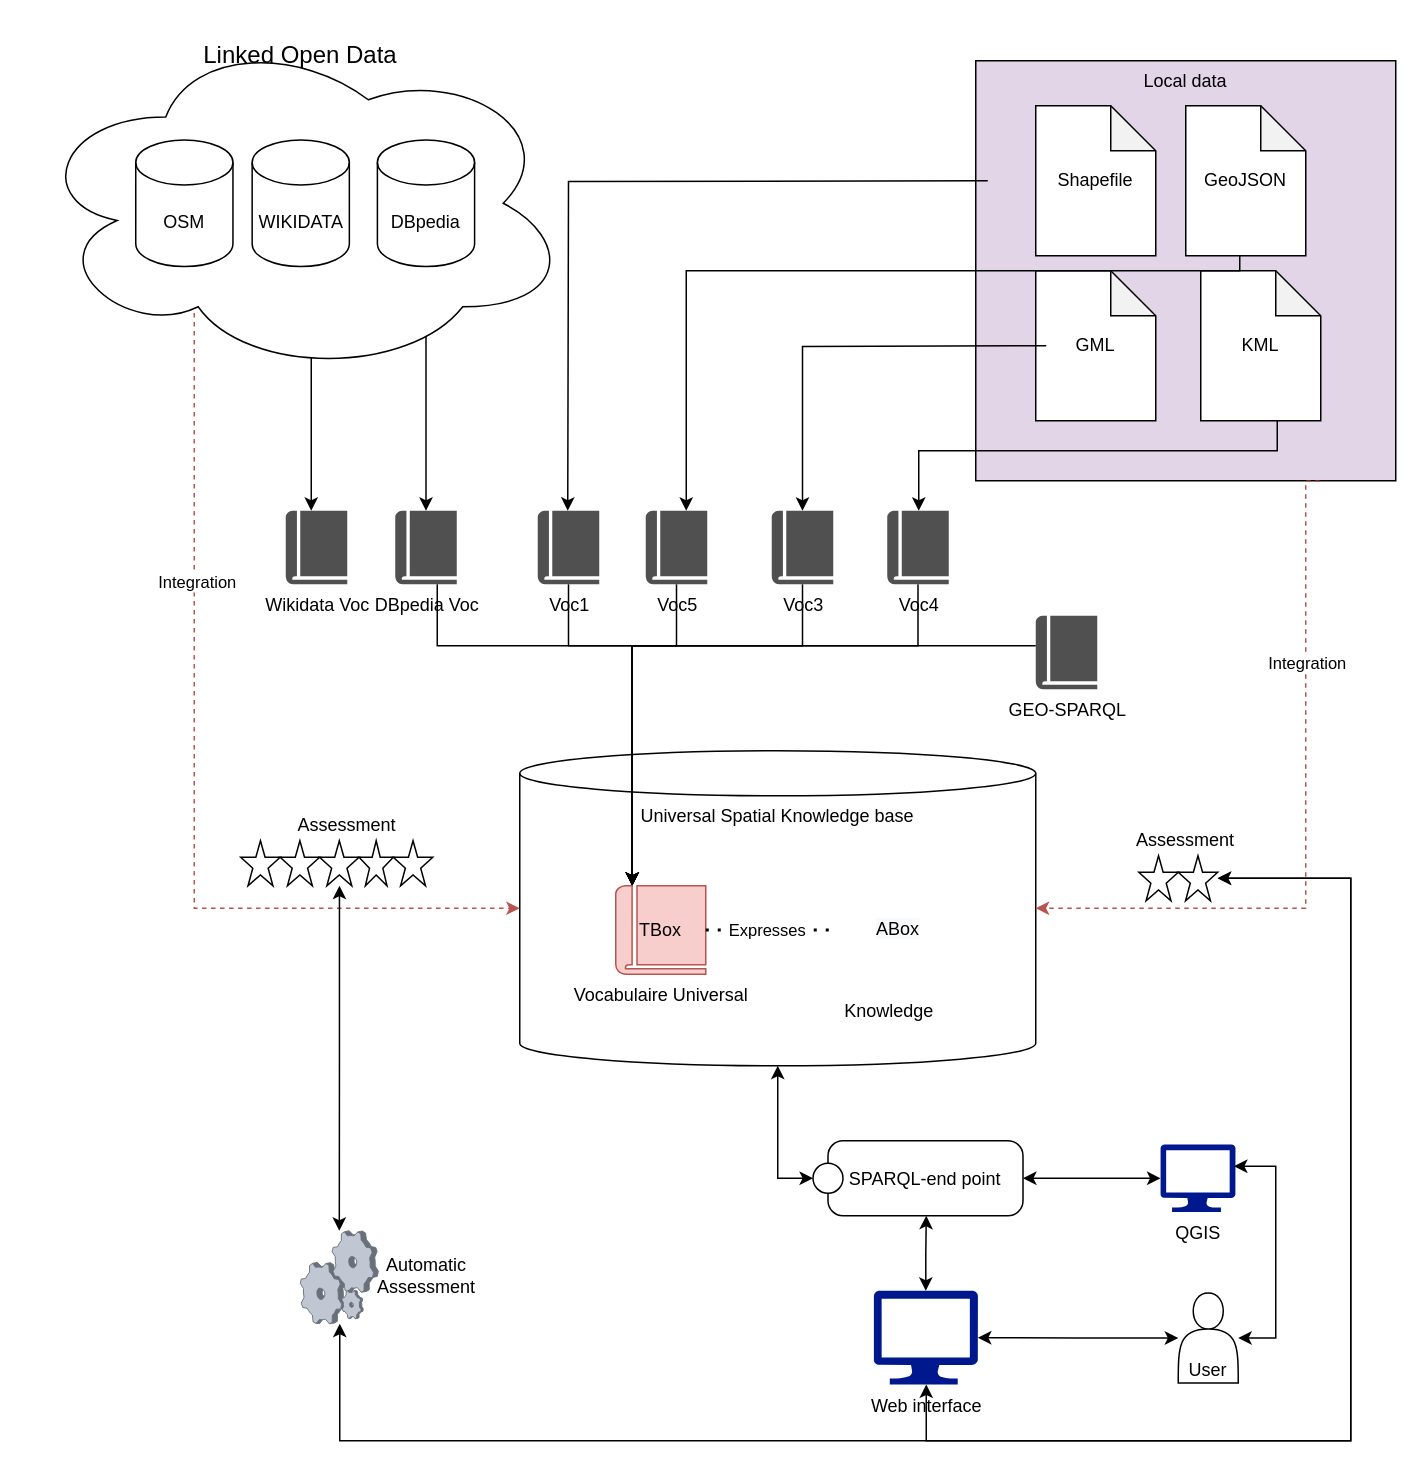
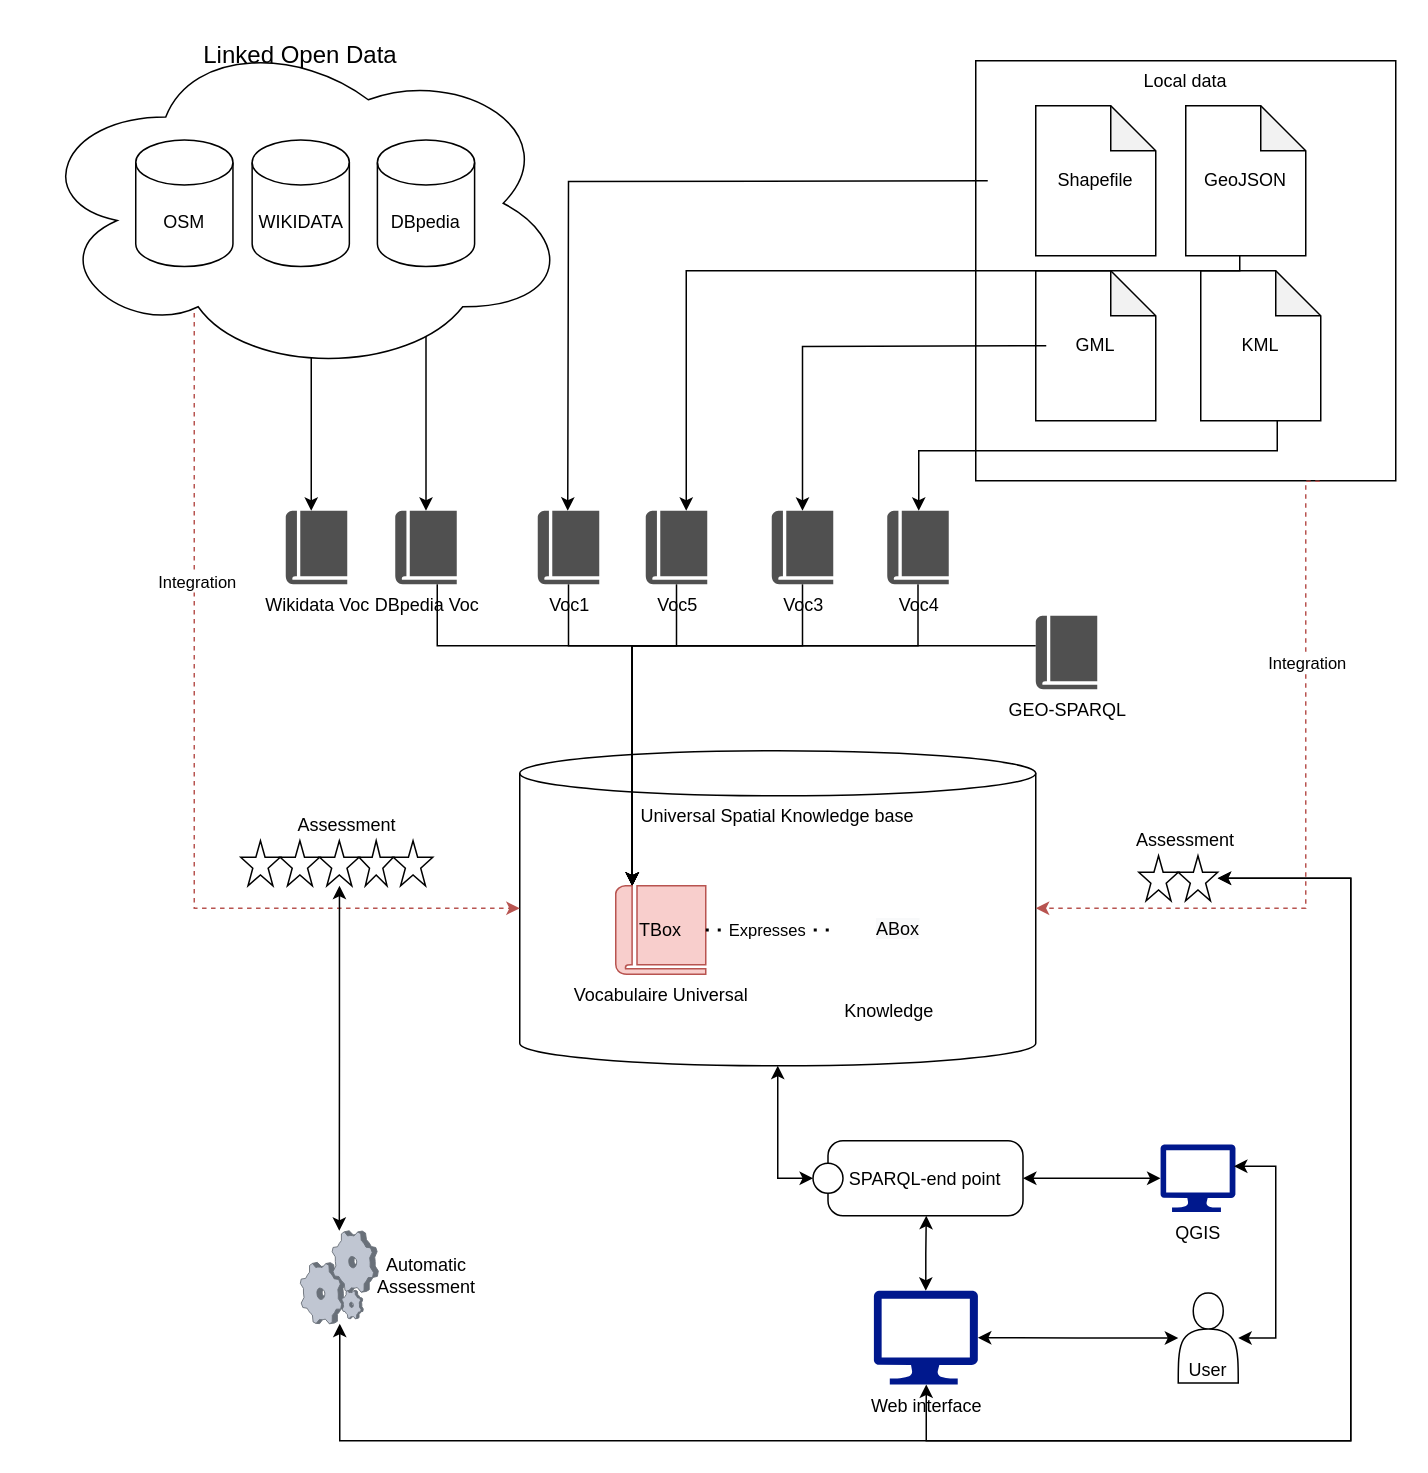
node "Local data": fillcolor #e1d5e7 -> #ffffff
